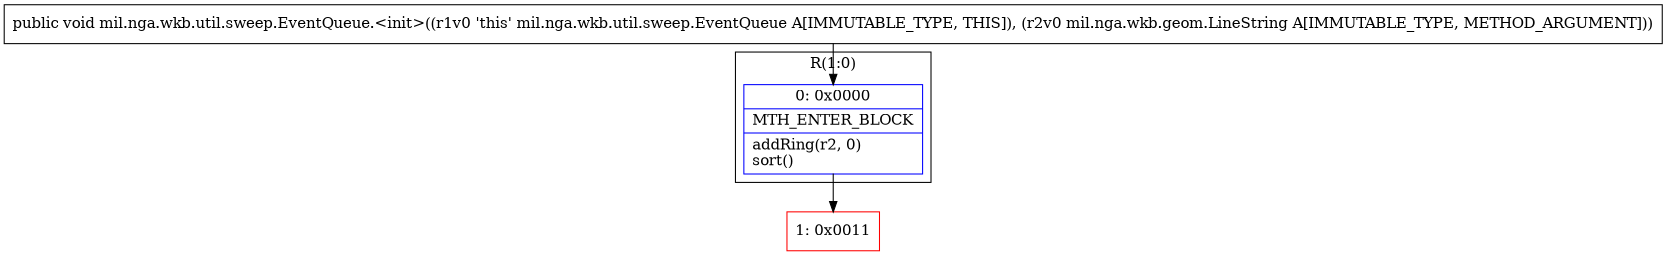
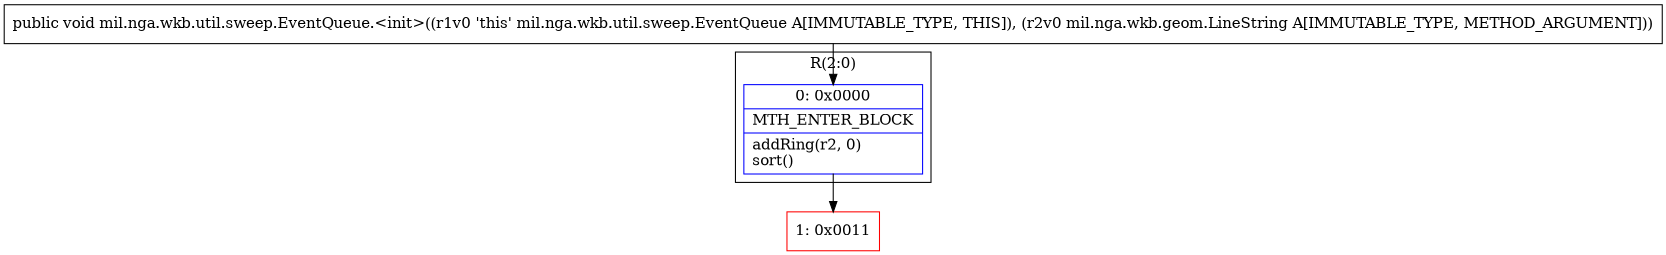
cluster "R(1:0)": label "R(1:0)" -> "R(2:0)"
